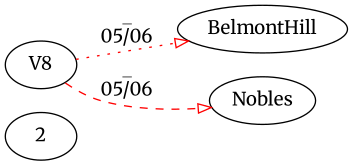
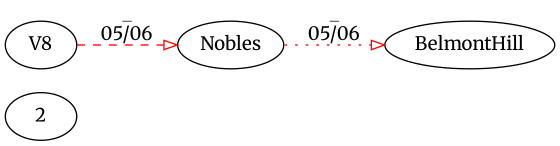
edge "V8" -> "BelmontHill": now "Nobles" -> "BelmontHill"
